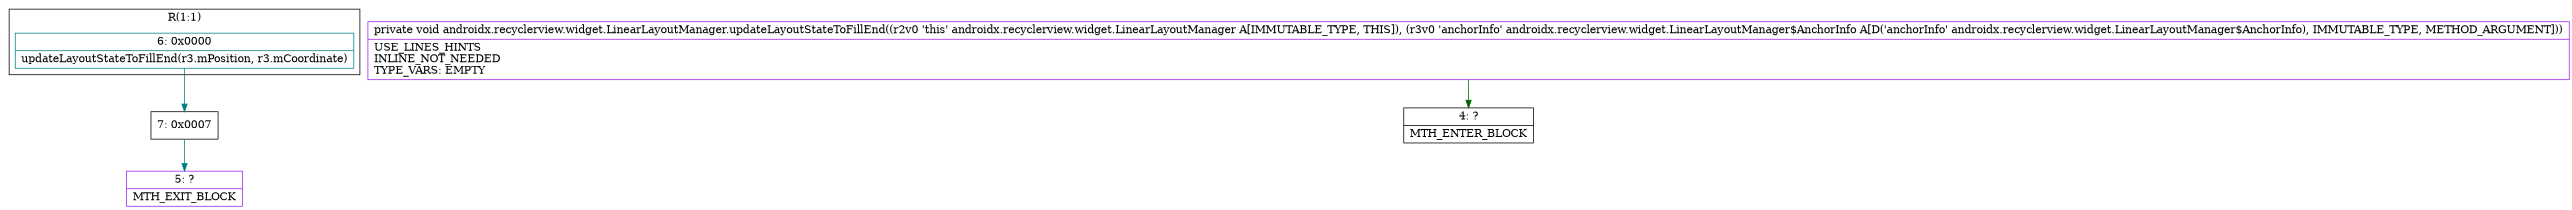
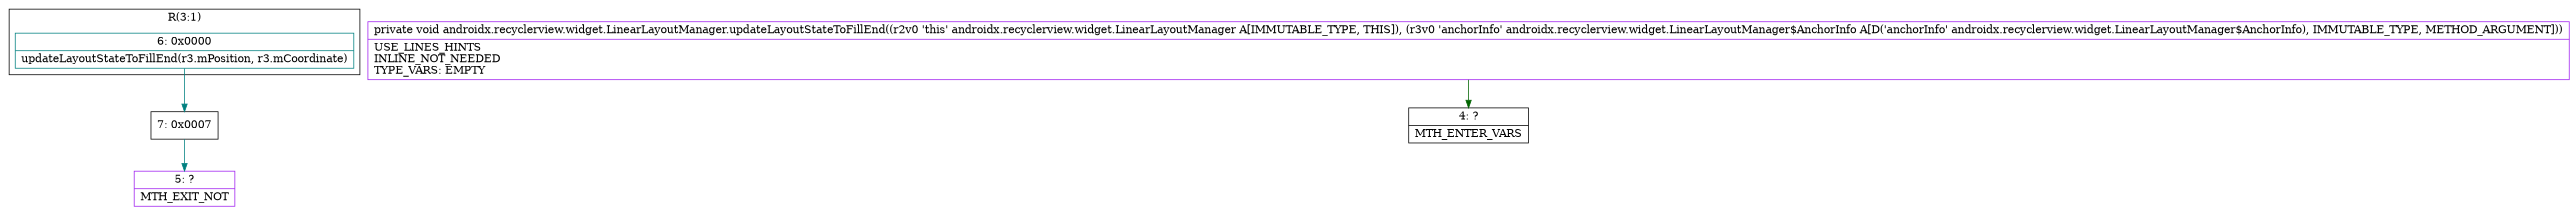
cluster "R(1:1)": label "R(1:1)" -> "R(3:1)"
node "4: ?": text "MTH_ENTER_BLOCK" -> "MTH_ENTER_VARS"
node "5: ?": text "MTH_EXIT_BLOCK" -> "MTH_EXIT_NOT"
